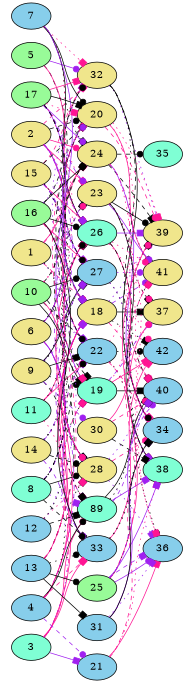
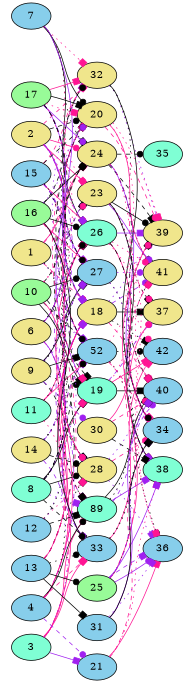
node "5": removed
edge "17" -> "23": removed
node "15": fillcolor khaki -> skyblue
edge "32" -> "40": now "24" -> "40"
node "22": label "22" -> "52"
edge "6" -> "28": style solid -> dotted
edge "8" -> "19": added
